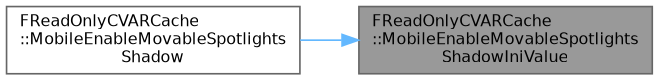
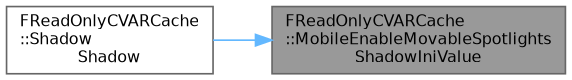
node "FReadOnlyCVARCache ::MobileEnableMovableSpotlights Shadow": label "FReadOnlyCVARCache ::MobileEnableMovableSpotlights Shadow" -> "FReadOnlyCVARCache ::Shadow Shadow"
